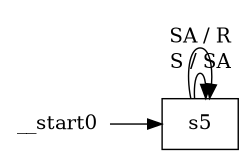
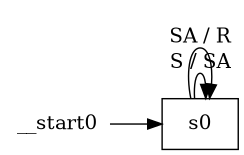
node "s5": label "s5" -> "s0"
